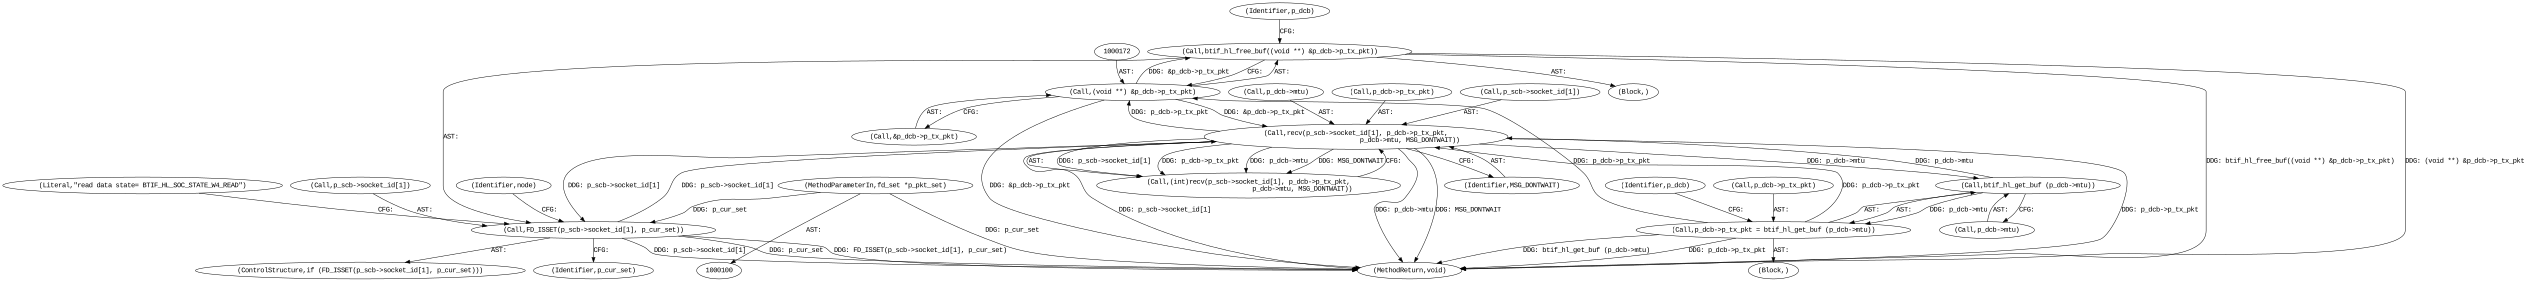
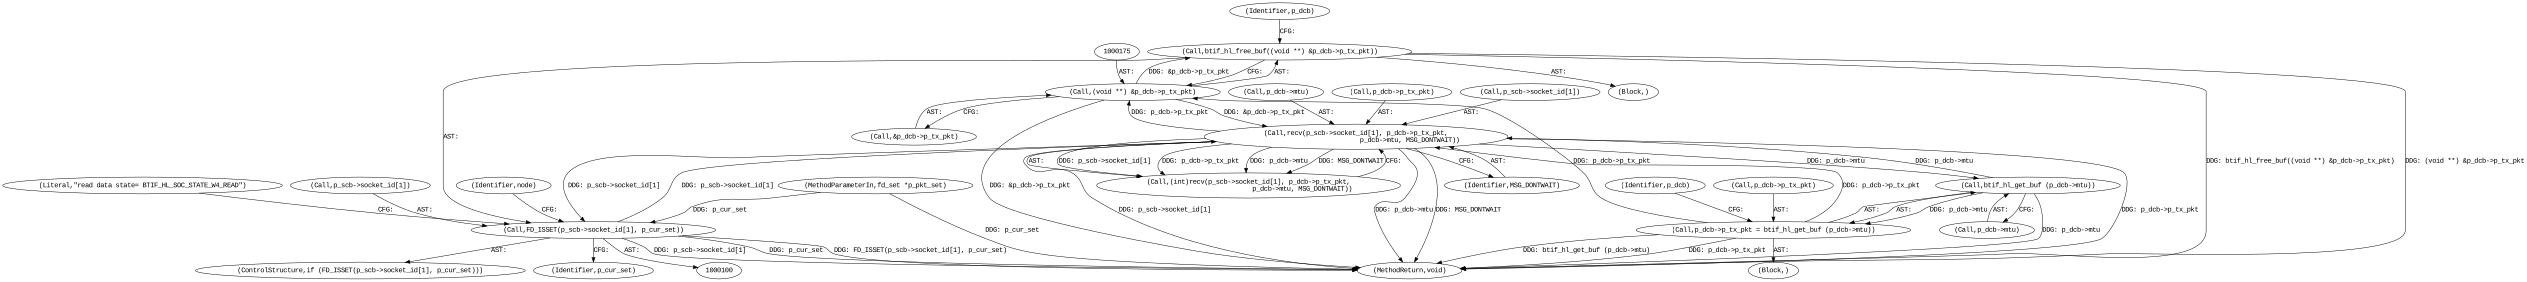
node "1000172": label "1000172" -> "1000175"
edge "(MethodParameterIn,fd_set *p_pkt_set)" -> "1000100": now "(Call,FD_ISSET(p_scb->socket_id[1], p_cur_set))" -> "1000100"
edge "(Call,btif_hl_get_buf (p_dcb->mtu))" -> "(MethodReturn,void)": added, label "DDG: p_dcb->mtu"
